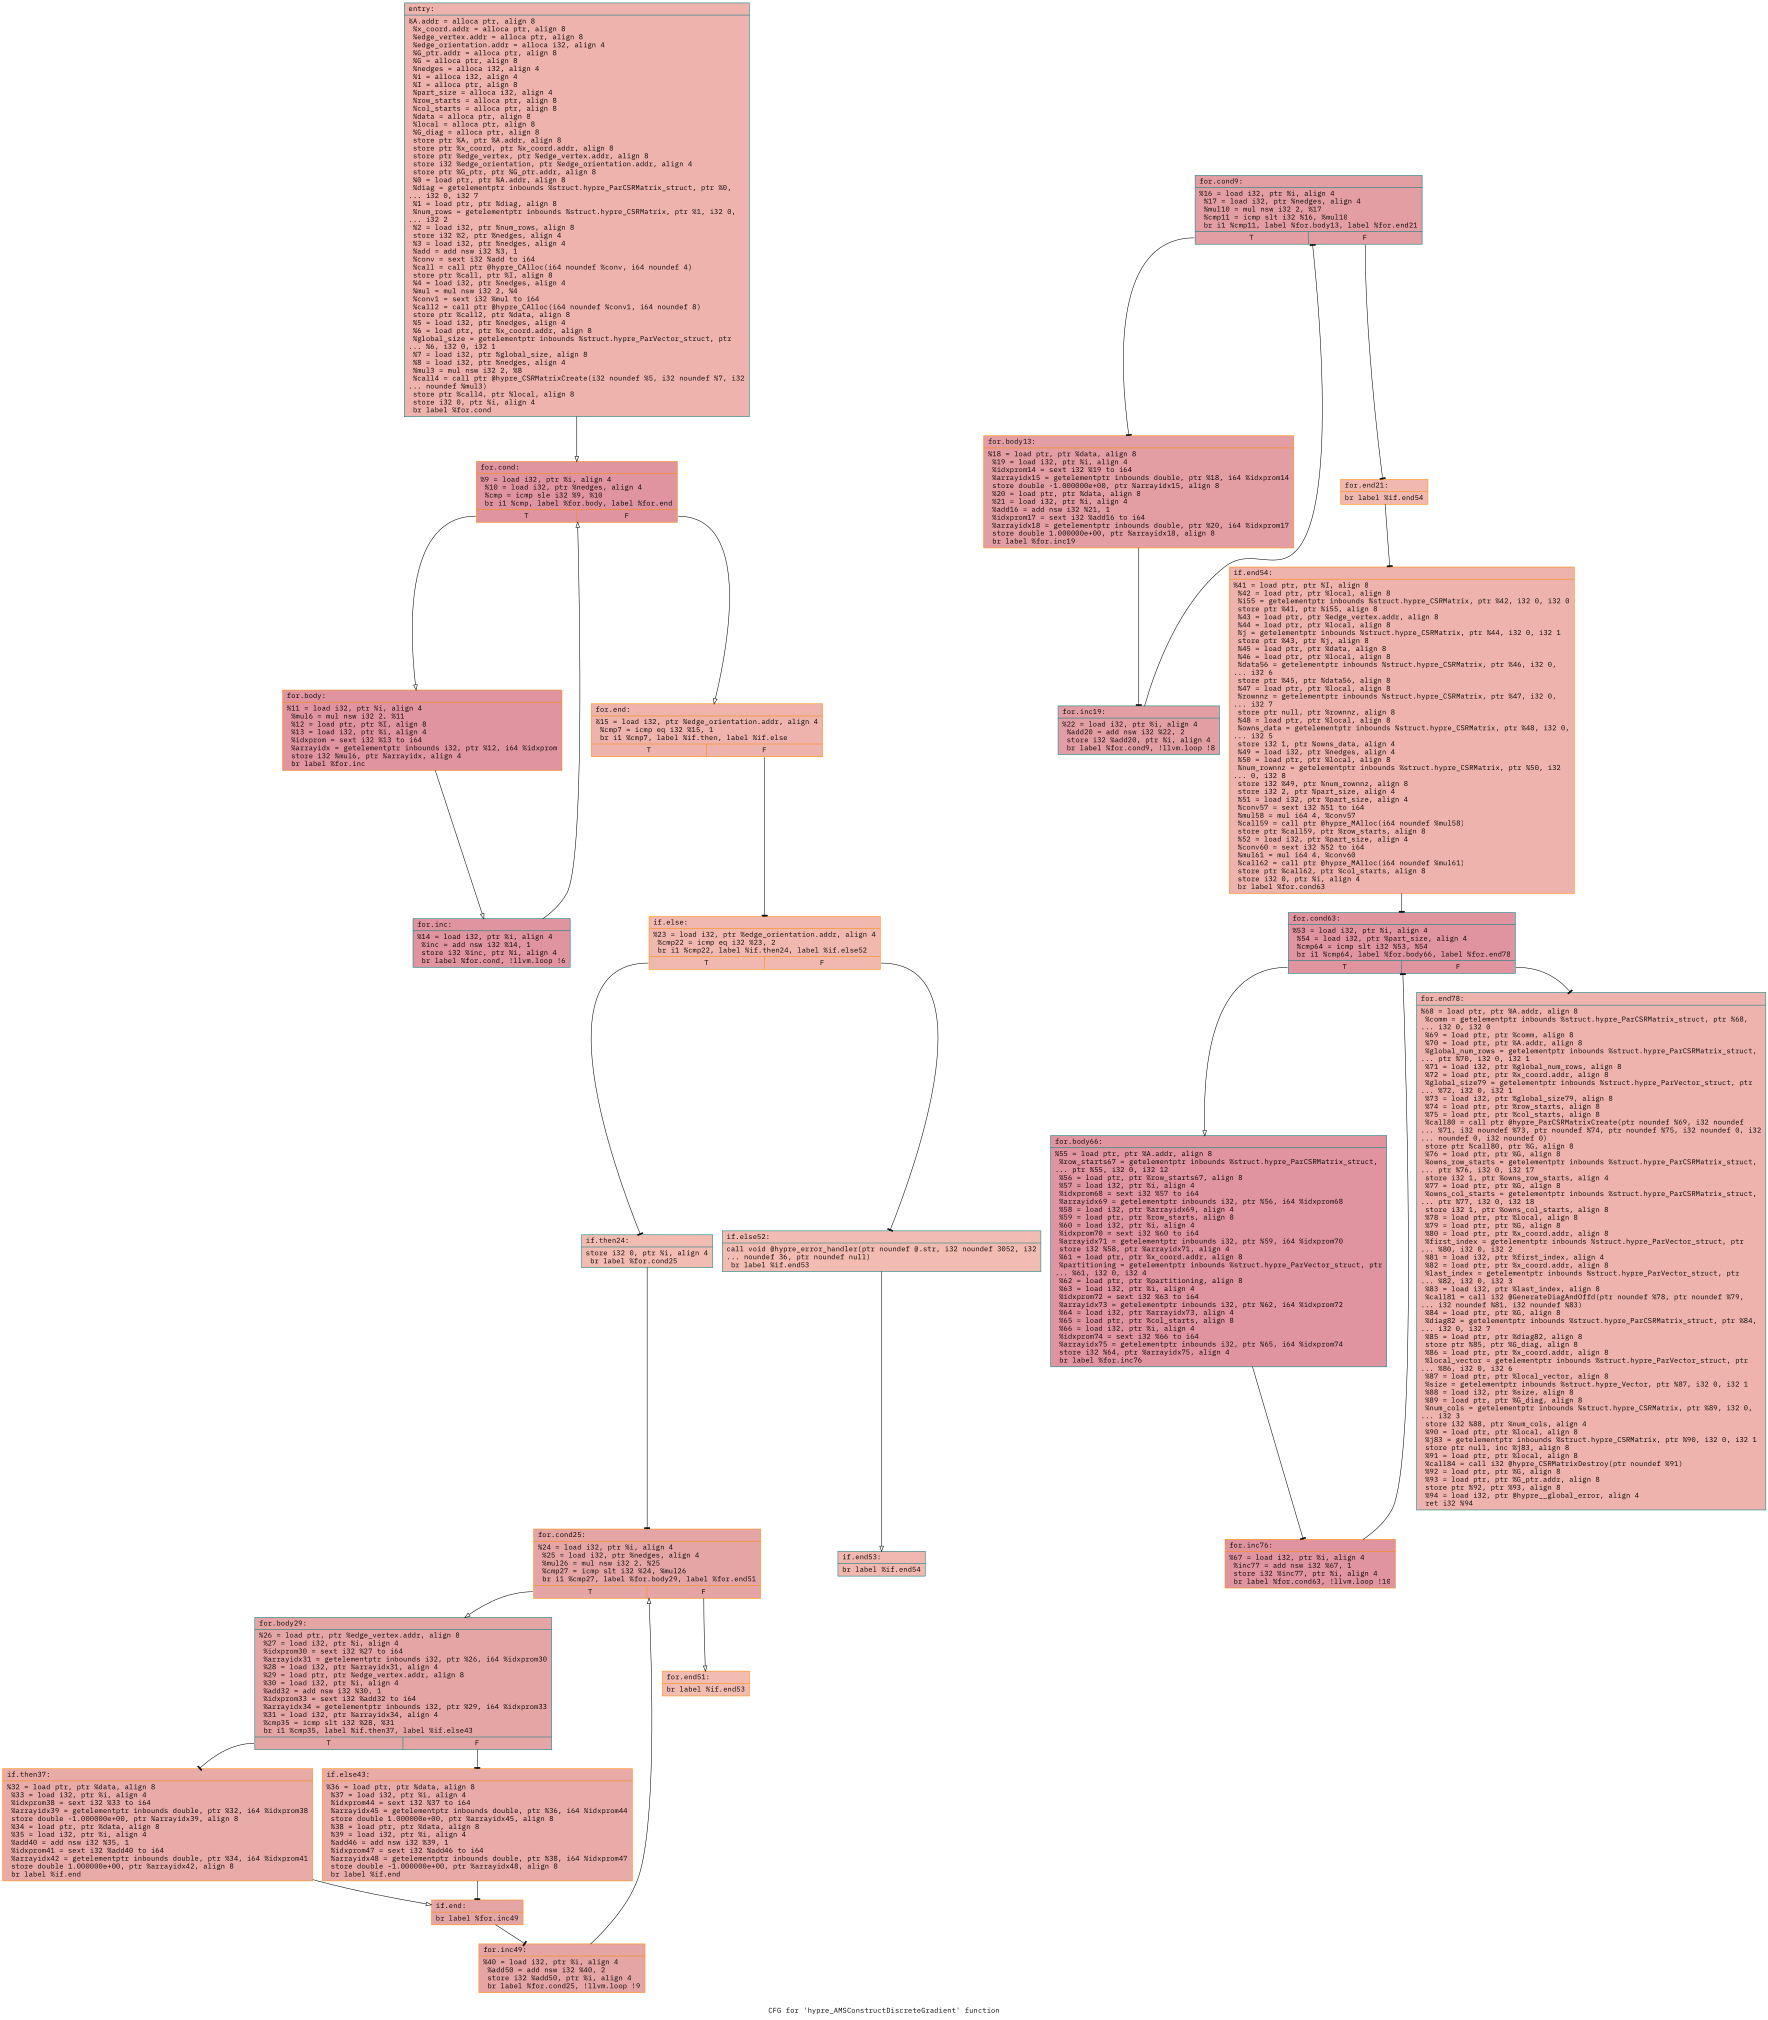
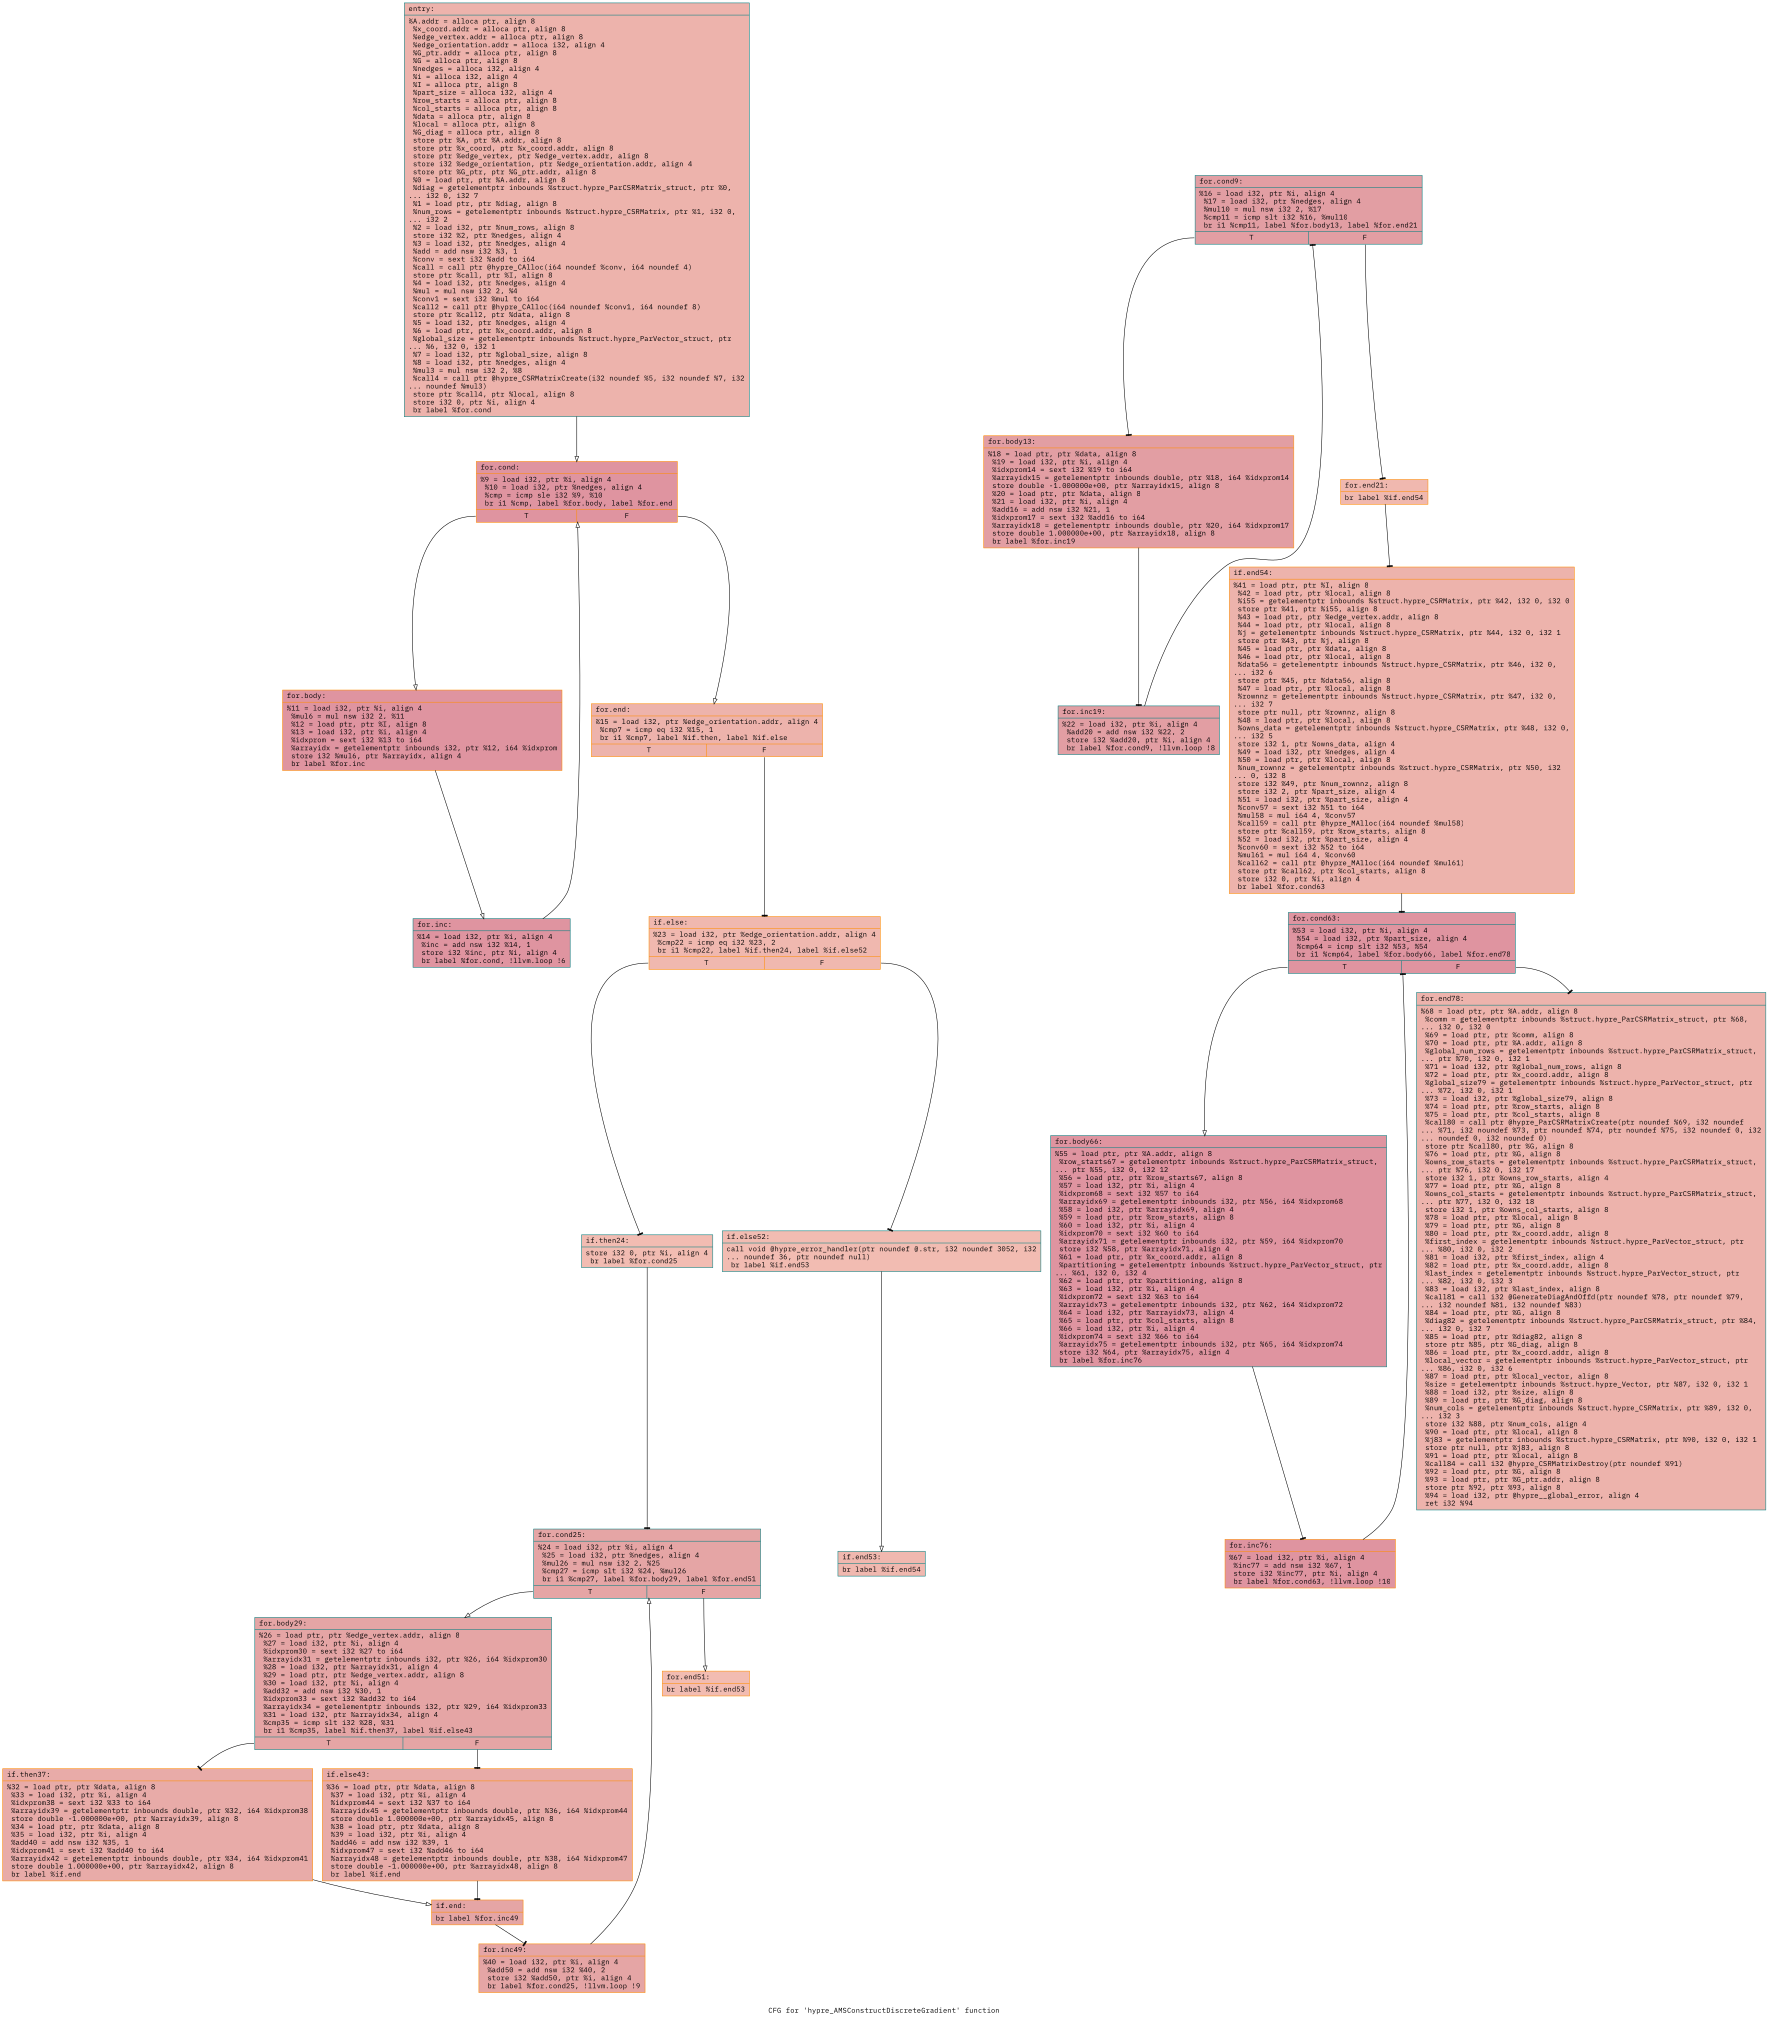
node "for.end78:": text "store ptr null, inc %j83, align 8" -> "store ptr null, ptr %j83, align 8"
node "for.cond25:": color darkorange -> teal
